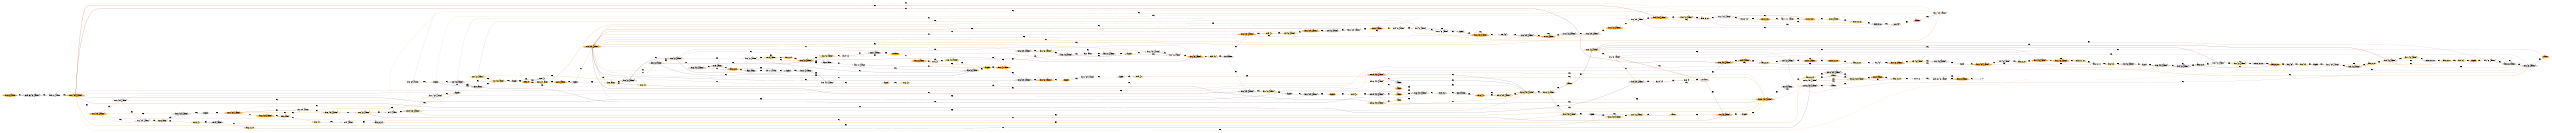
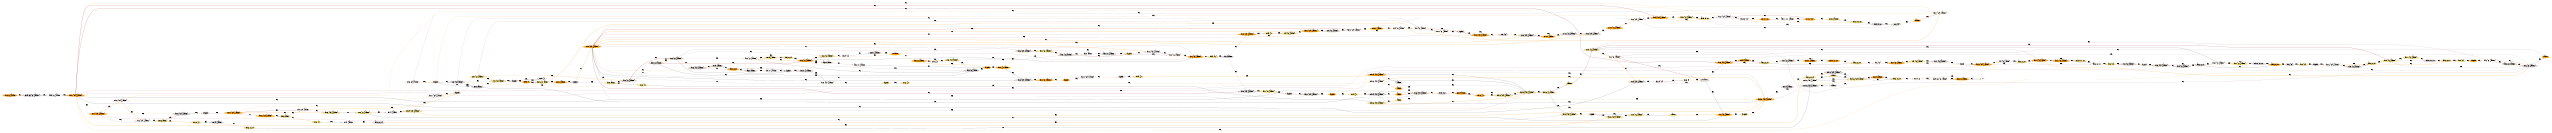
node "cbnz w9 , address": fillcolor lightgrey -> orange
